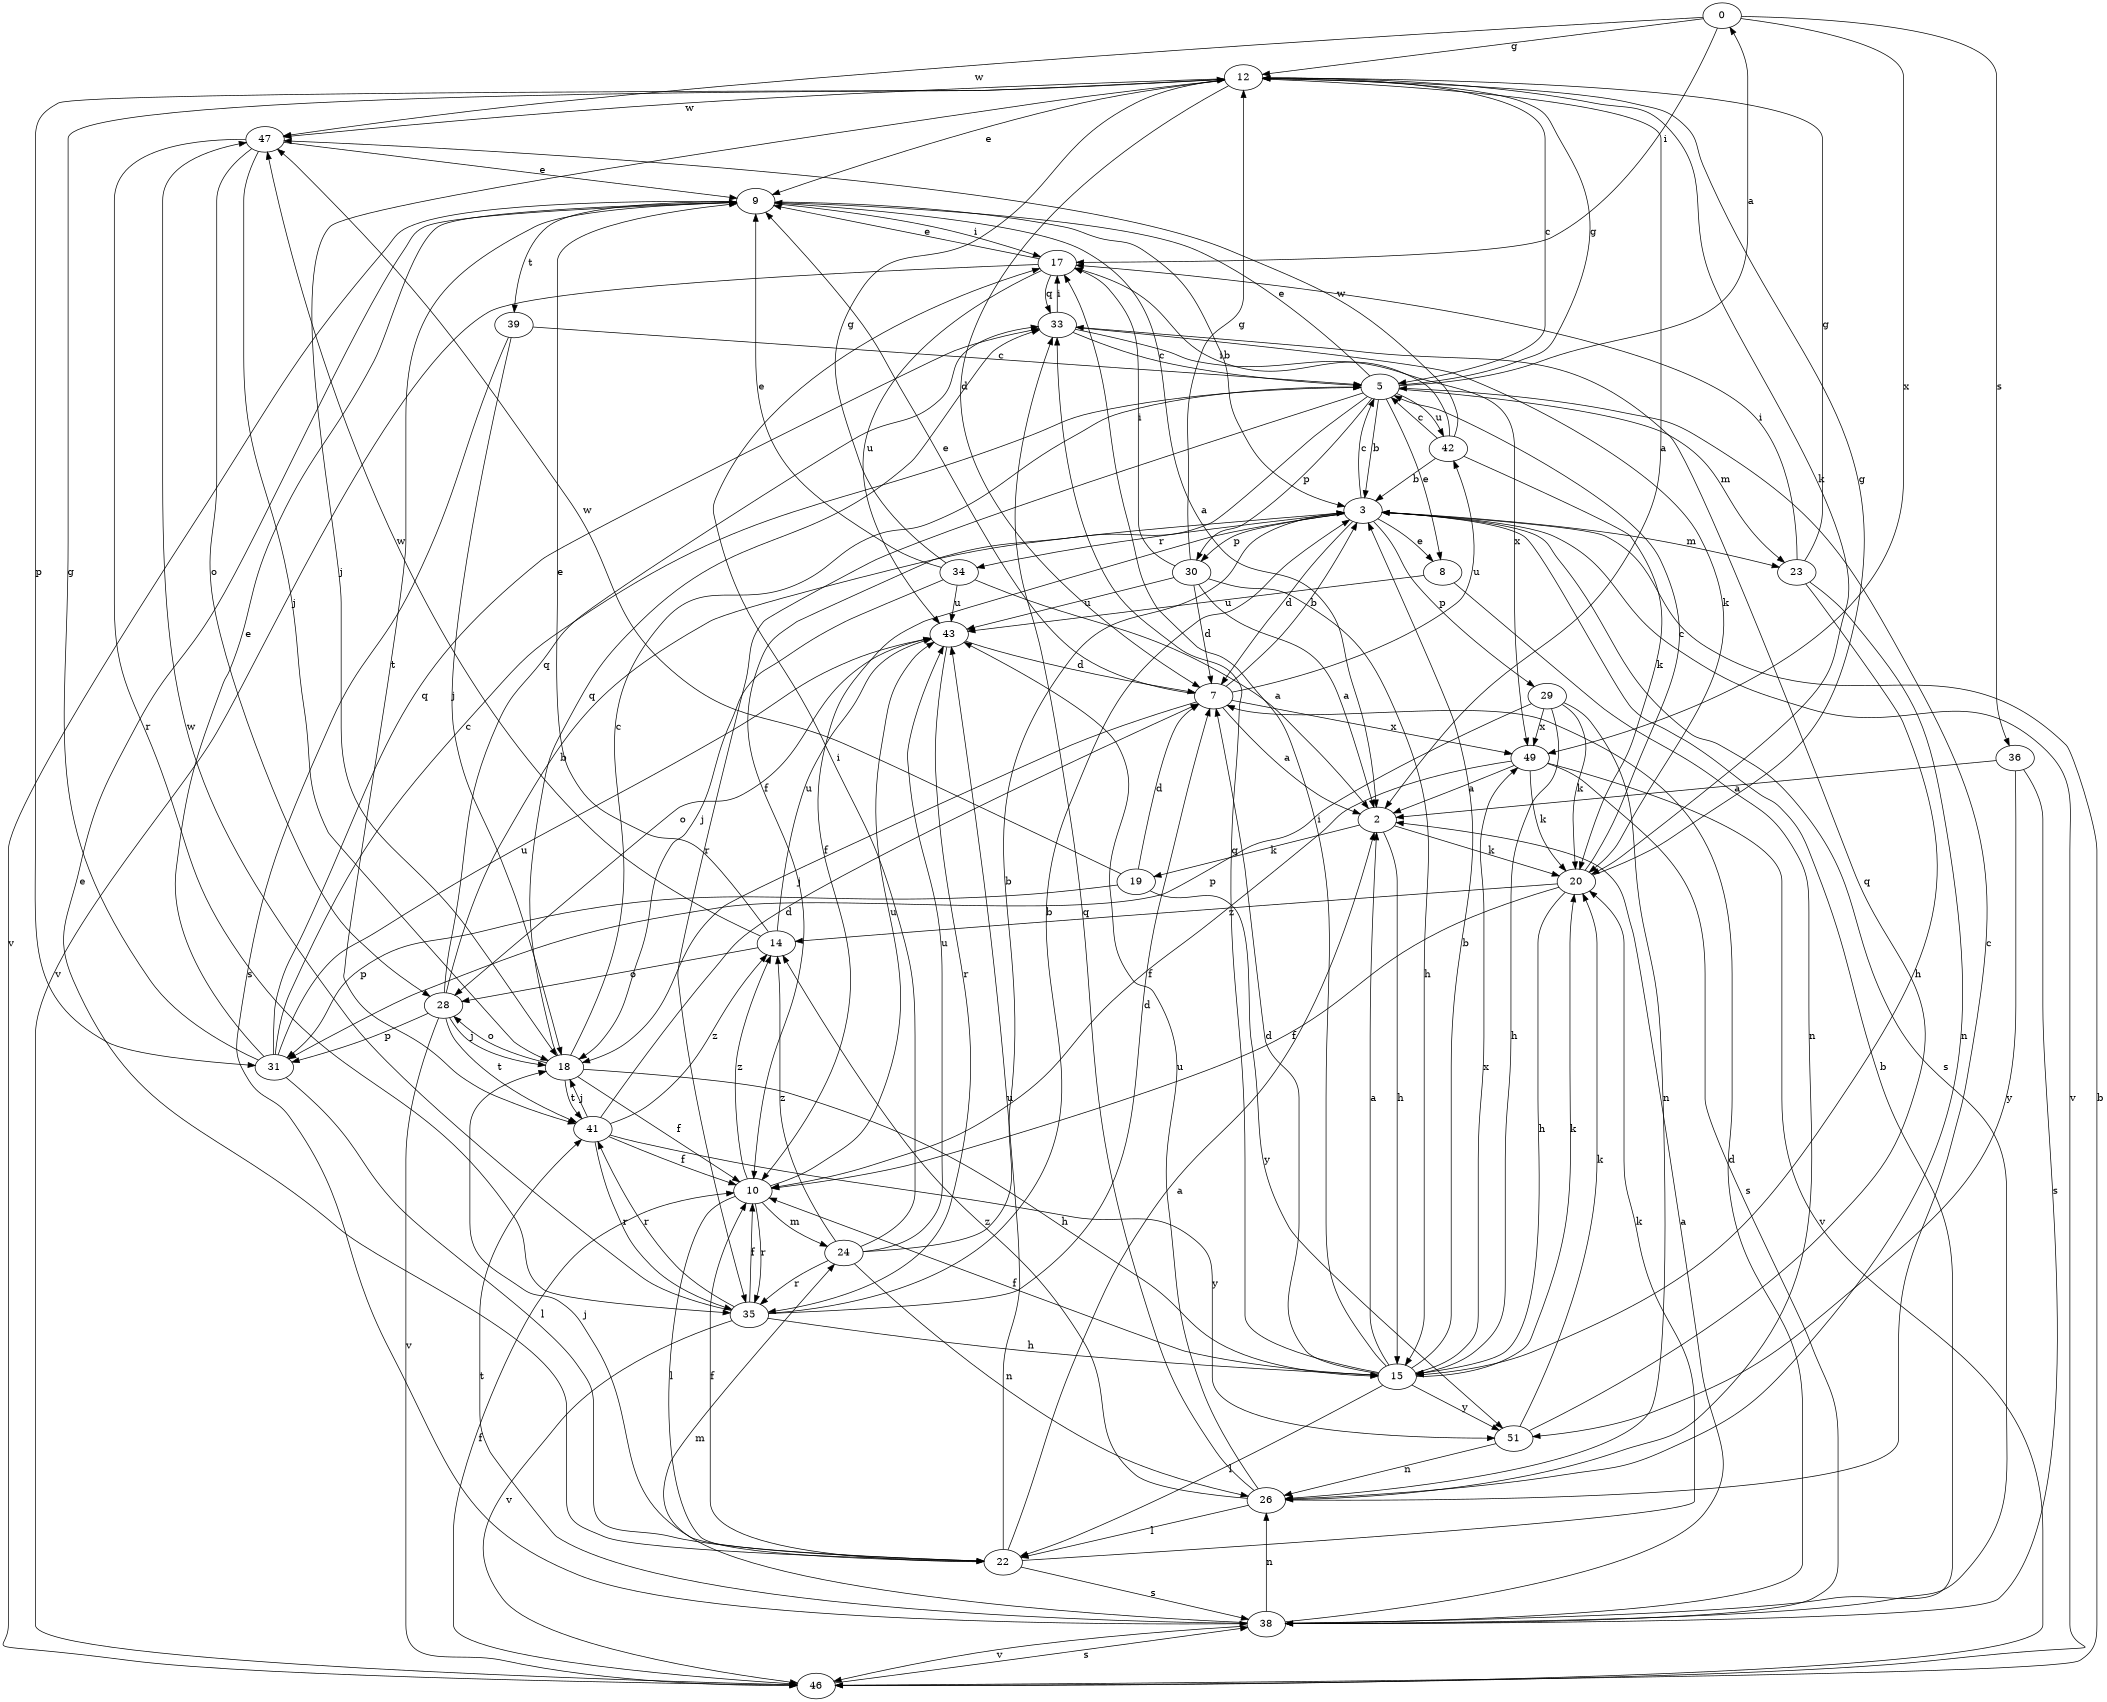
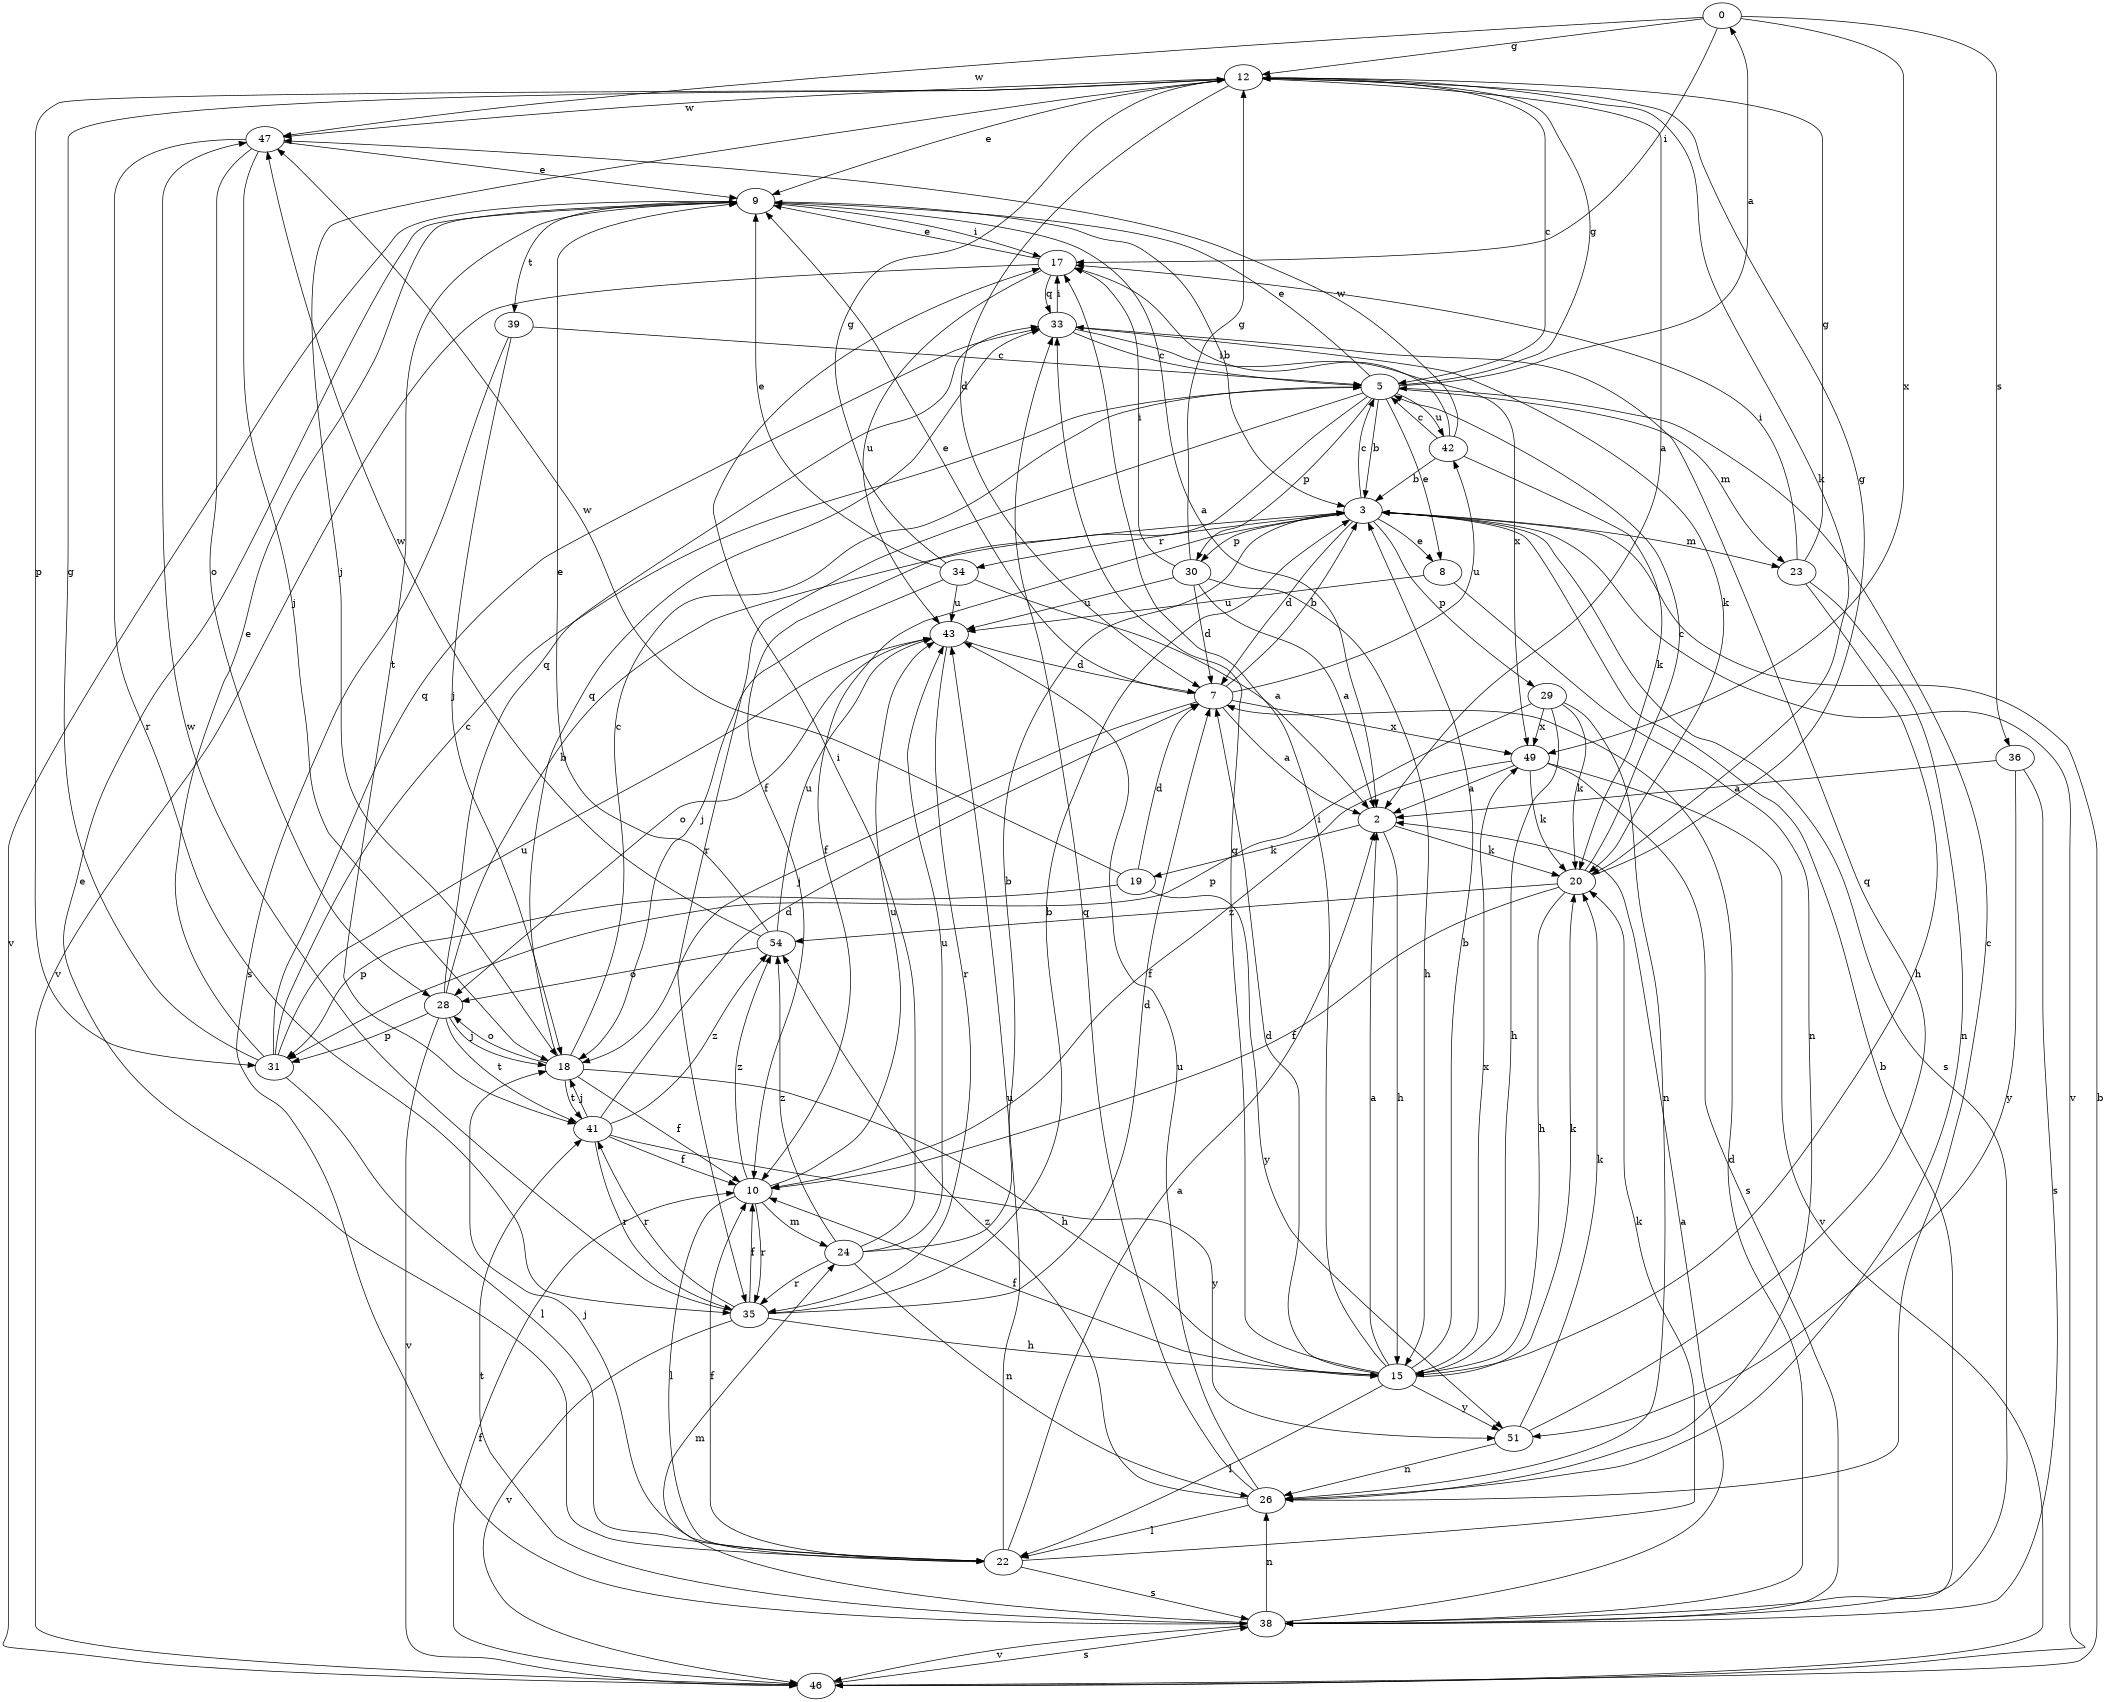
node "14": label "14" -> "54"
